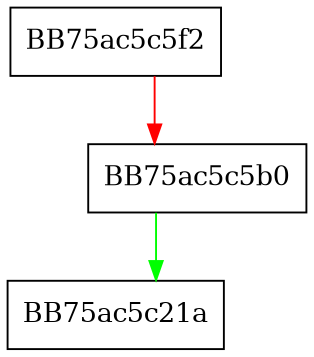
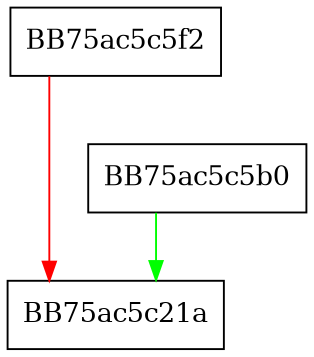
edge "BB75ac5c5f2" -> "BB75ac5c5b0": now "BB75ac5c5f2" -> "BB75ac5c21a"
